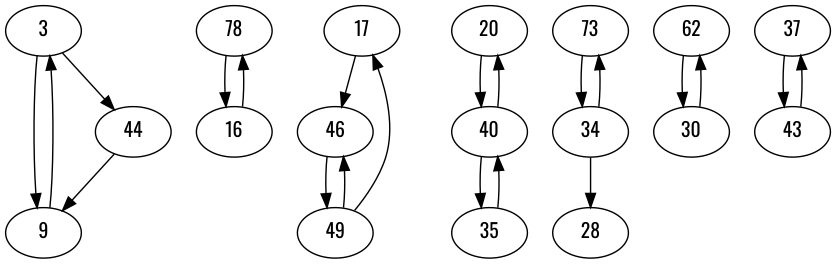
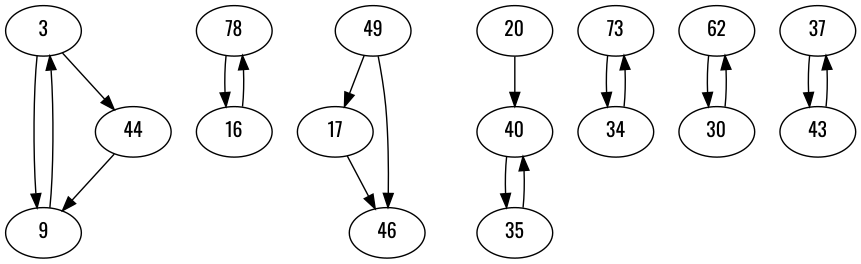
edge "40" -> "20": removed
edge "46" -> "49": removed
node "28": removed
